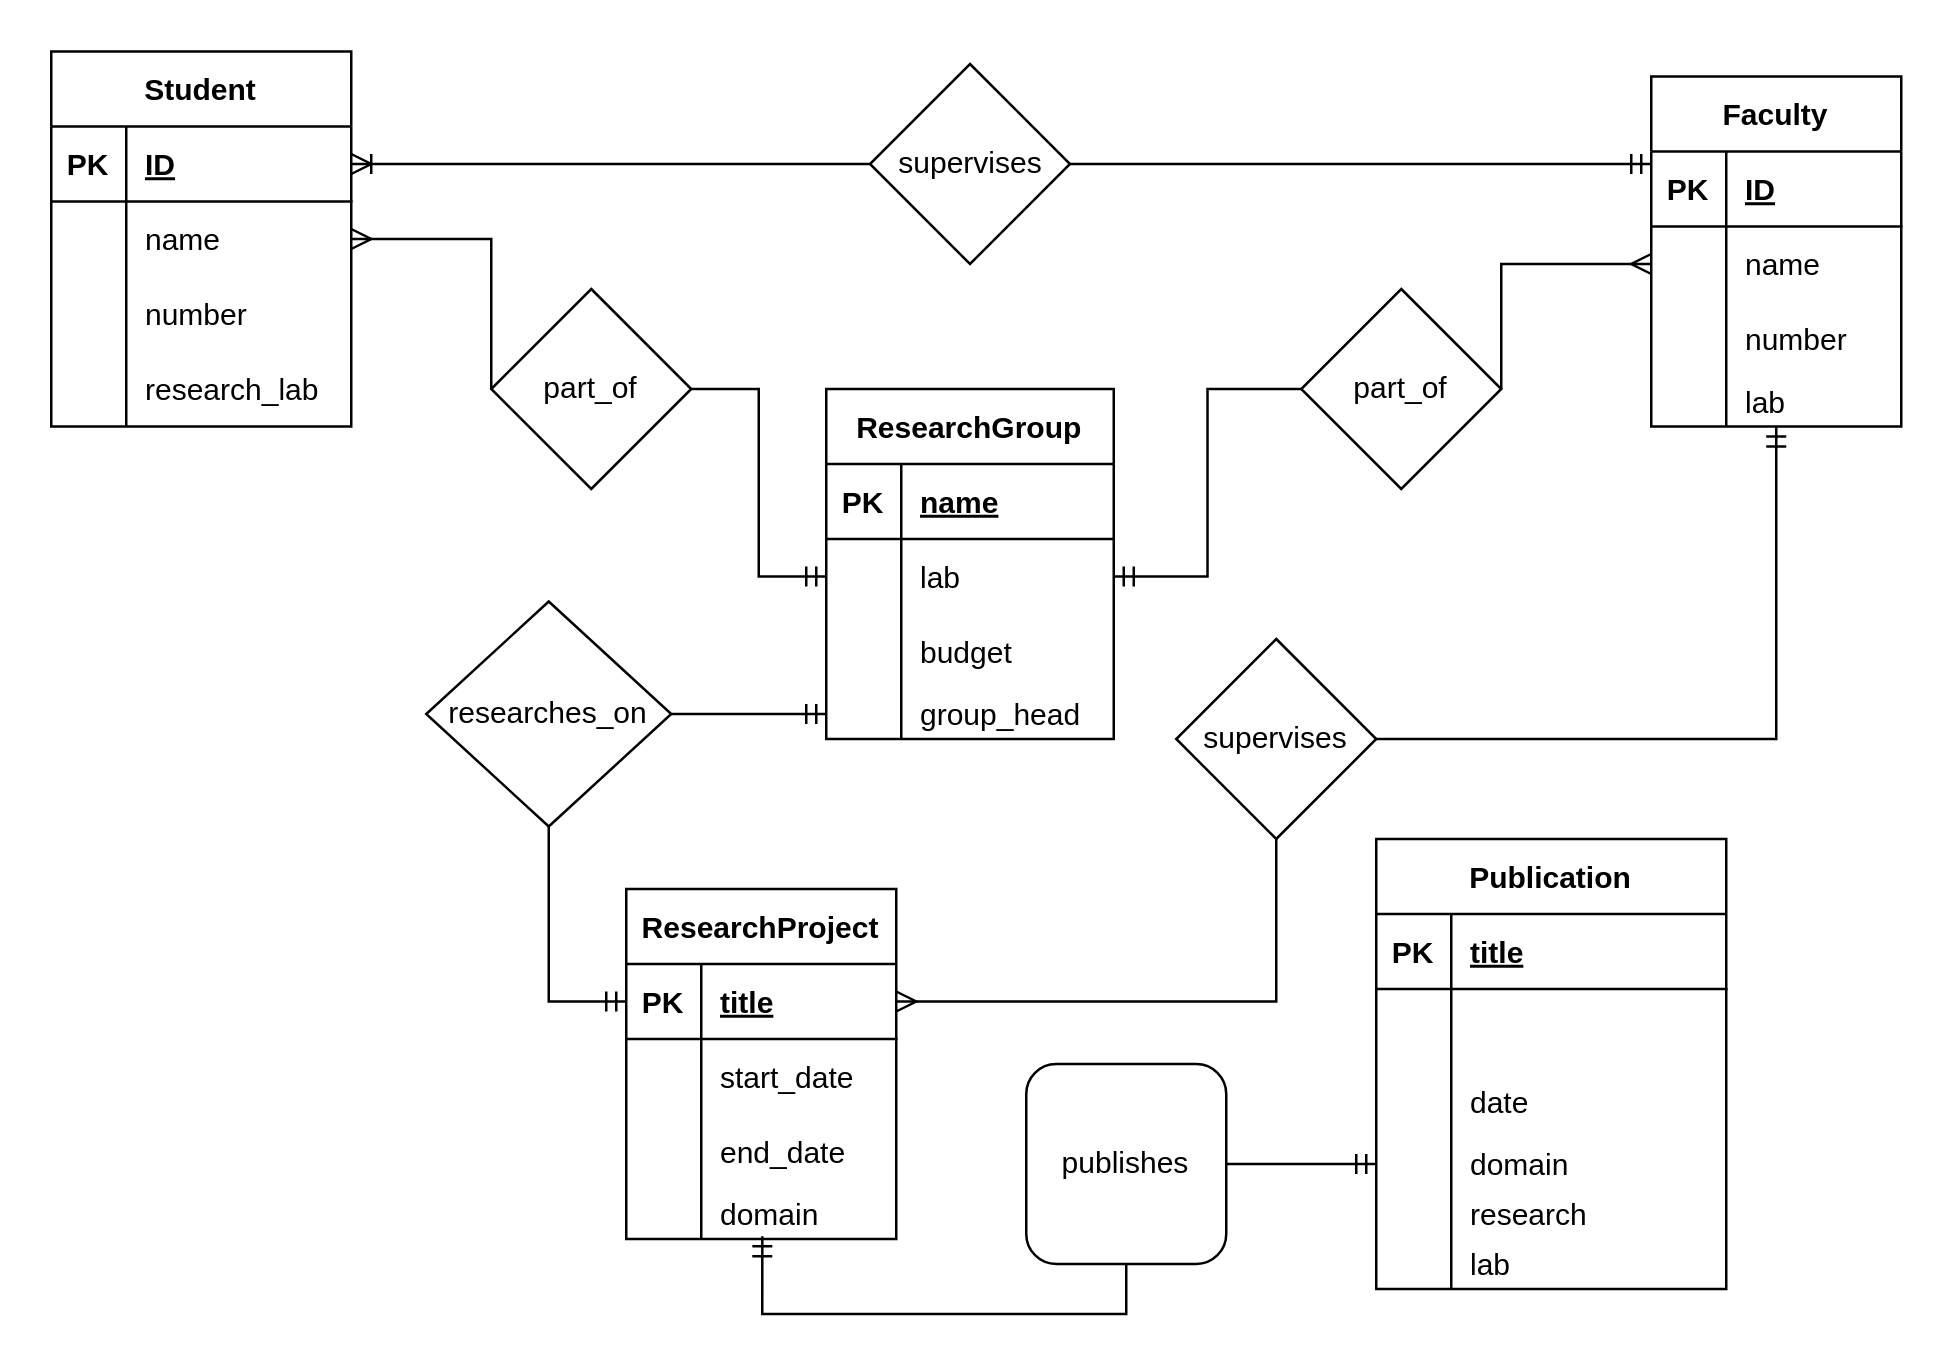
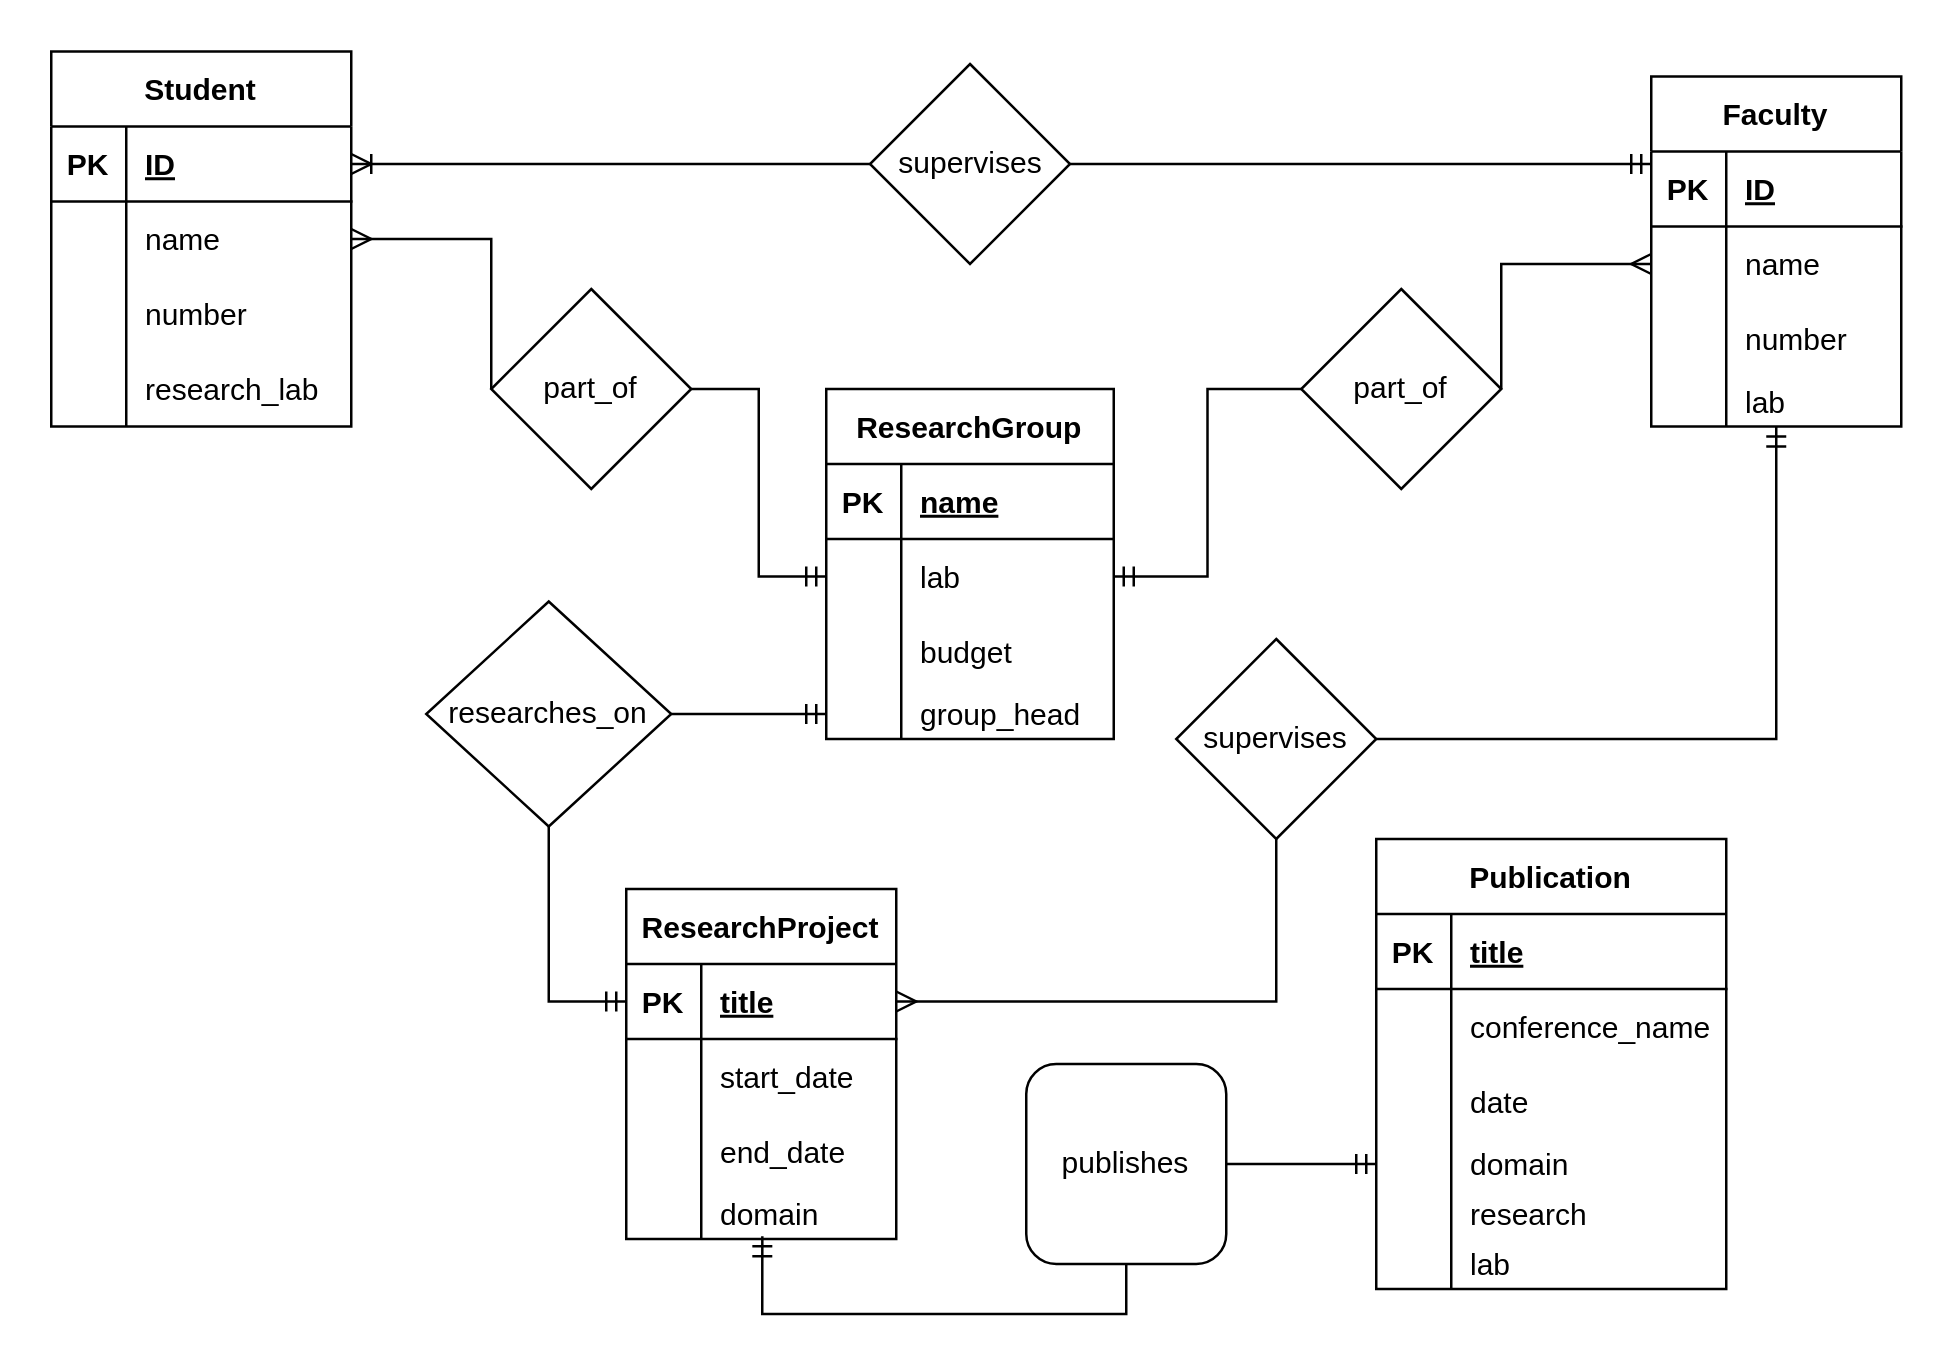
node "conference_name": added
